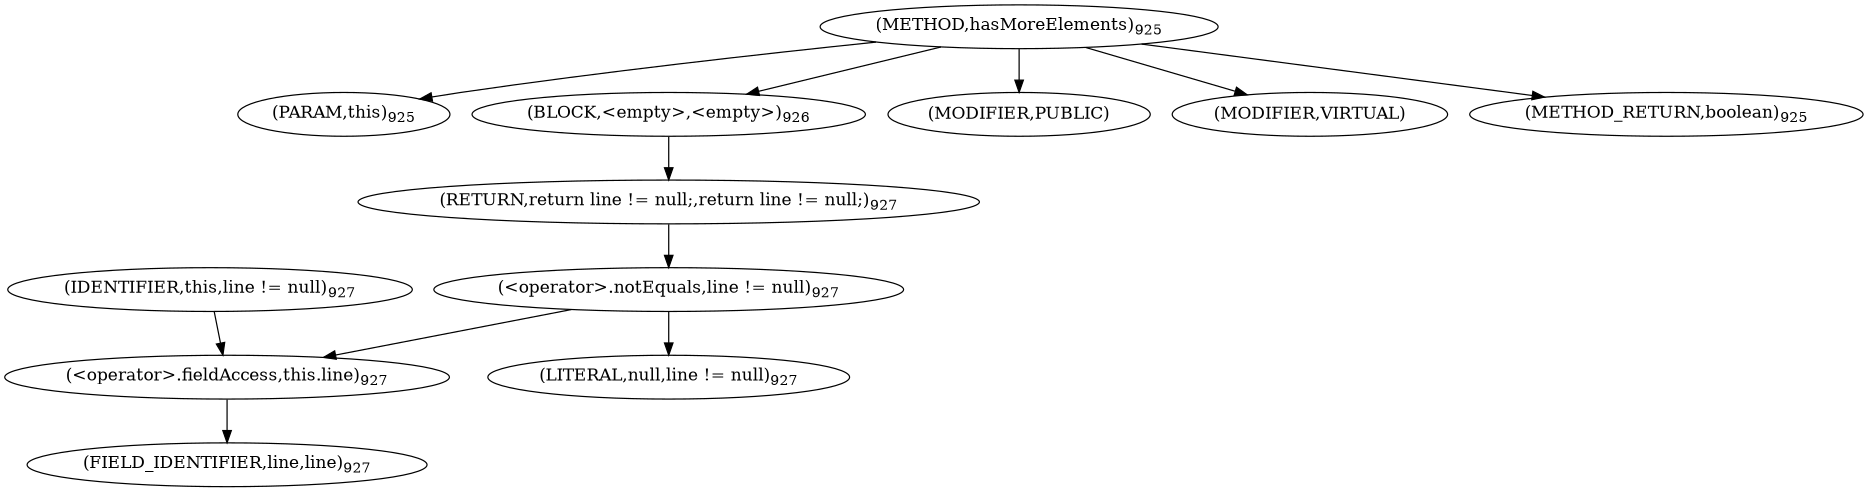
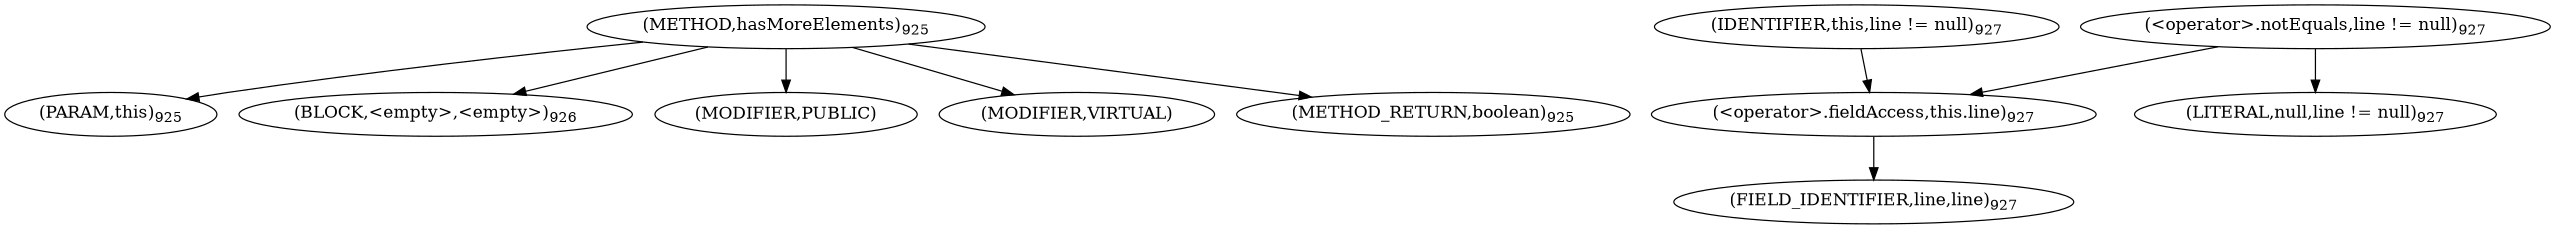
node "(RETURN,return line != null;,return line != null;)": removed
